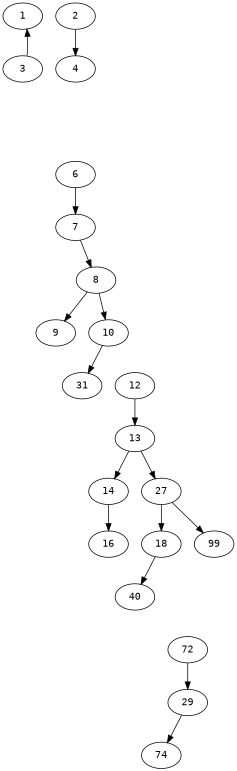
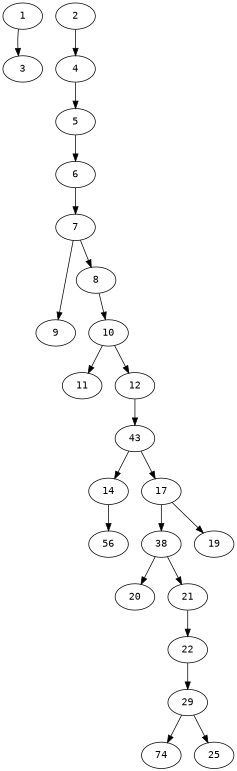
edge "3" -> "1": reversed
node "5": added
edge "8" -> "9": now "7" -> "9"
edge "10" -> "12": added
node "31": label "31" -> "11"
node "13": label "13" -> "43"
node "27": label "27" -> "17"
node "16": label "16" -> "56"
node "18": label "18" -> "38"
node "99": label "99" -> "19"
node "40": label "40" -> "20"
node "21": added
node "72": label "72" -> "22"
node "25": added
